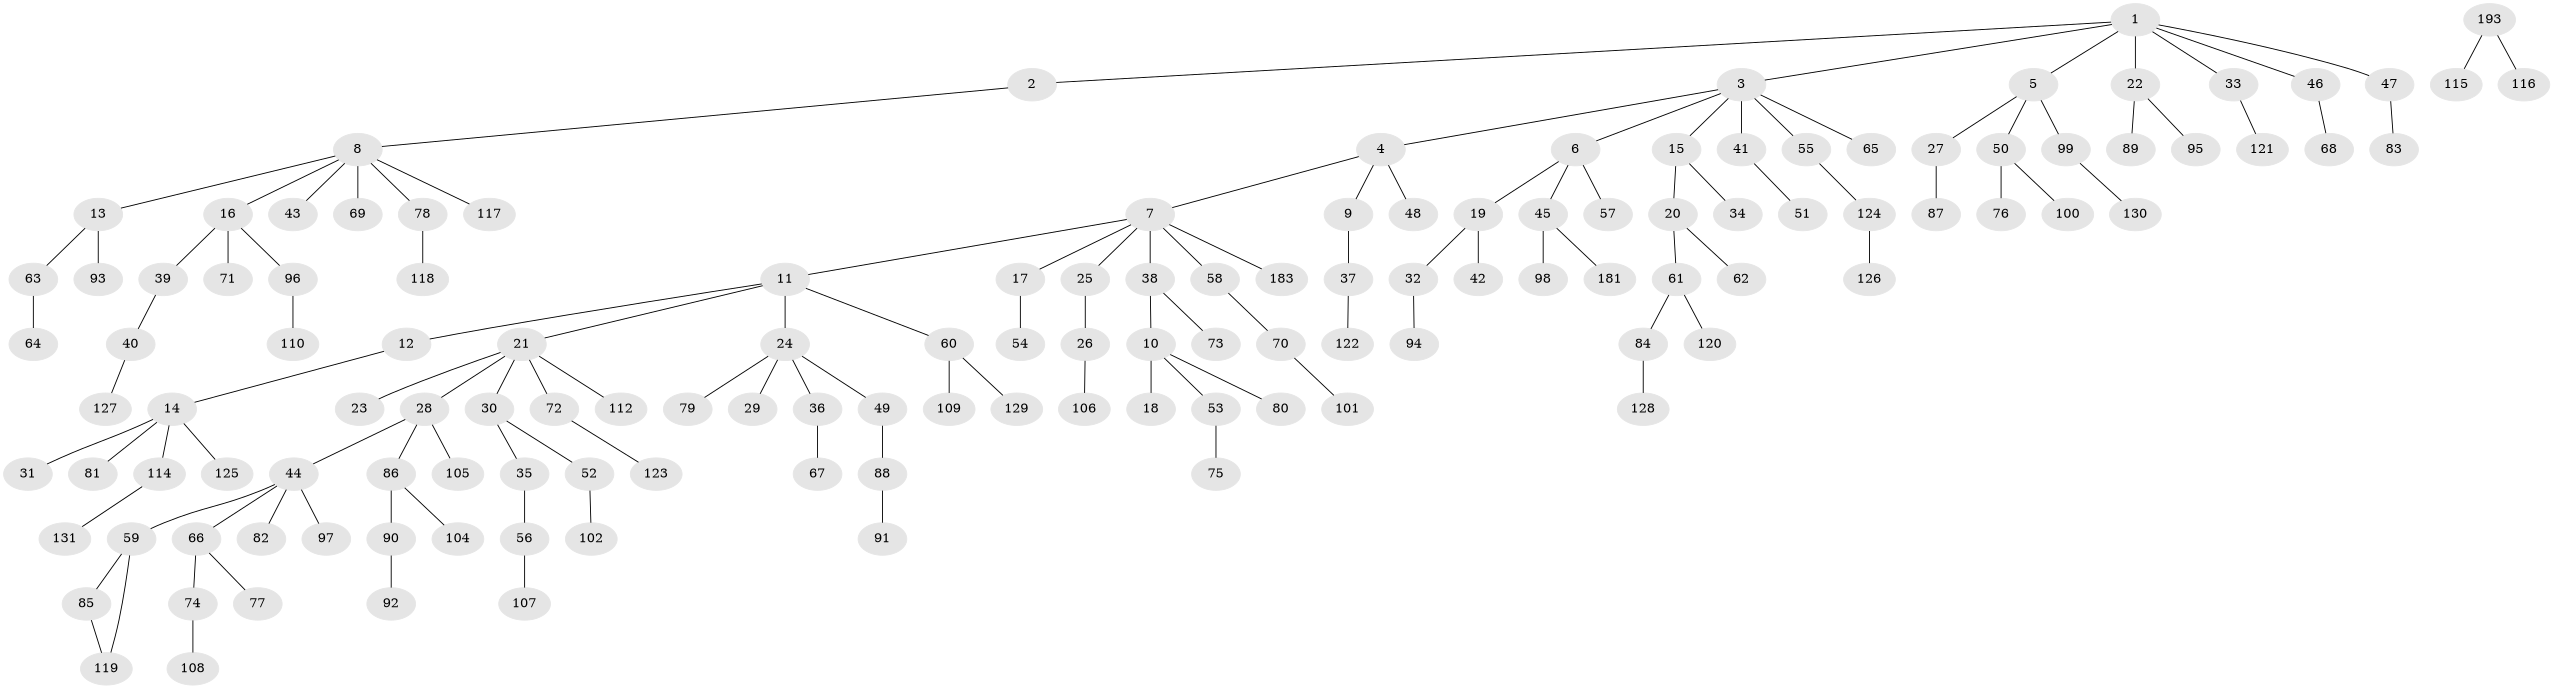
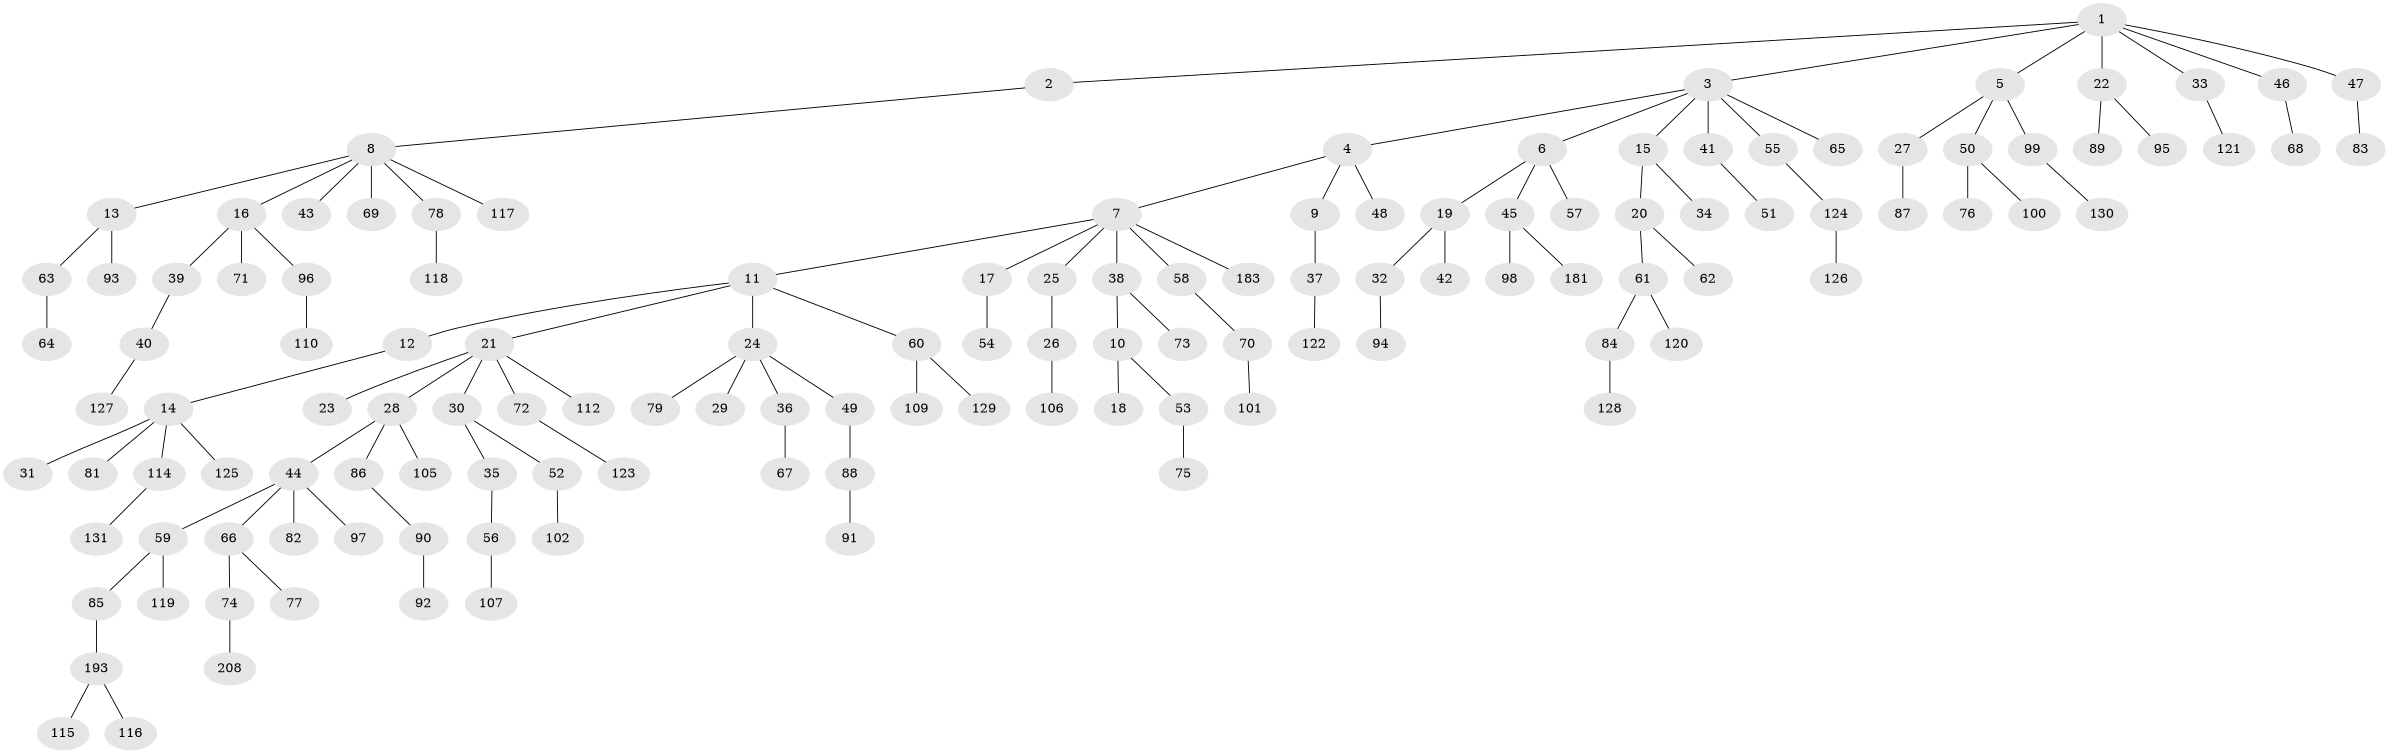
node "80": removed
node "104": removed
edge "85" -- "119": now "85" -- "193"
node "108": label "108" -> "208"
